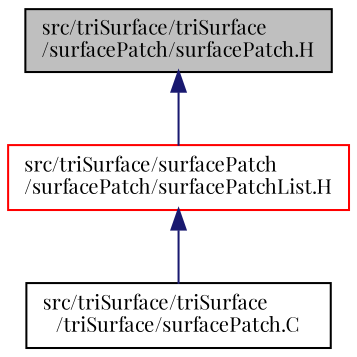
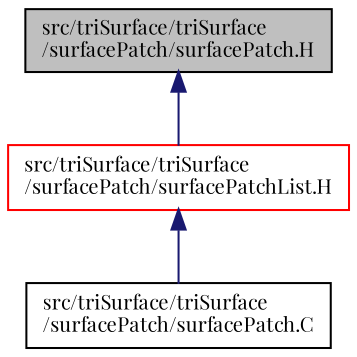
node "src/triSurface/surfacePatch /surfacePatch/surfacePatchList.H": label "src/triSurface/surfacePatch /surfacePatch/surfacePatchList.H" -> "src/triSurface/triSurface /surfacePatch/surfacePatchList.H"
node "src/triSurface/triSurface /triSurface/surfacePatch.C": label "src/triSurface/triSurface /triSurface/surfacePatch.C" -> "src/triSurface/triSurface /surfacePatch/surfacePatch.C"
